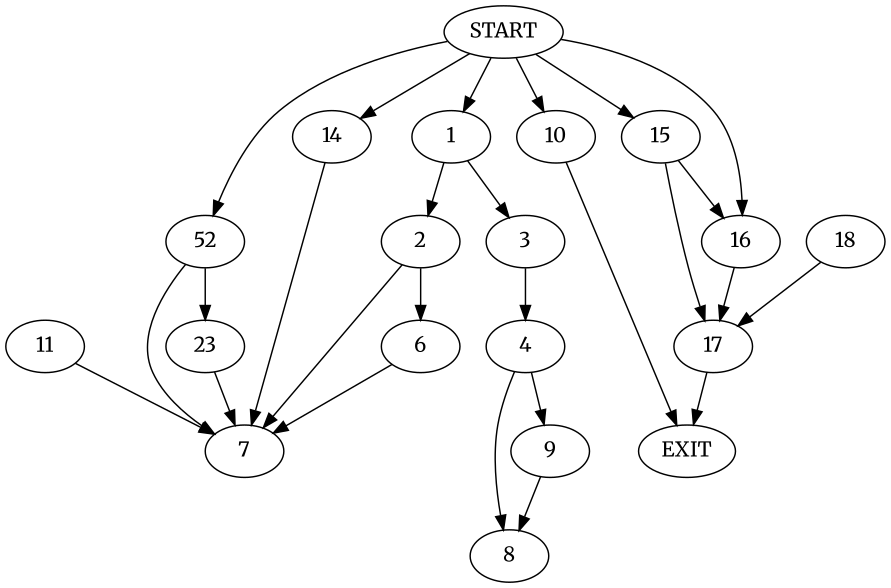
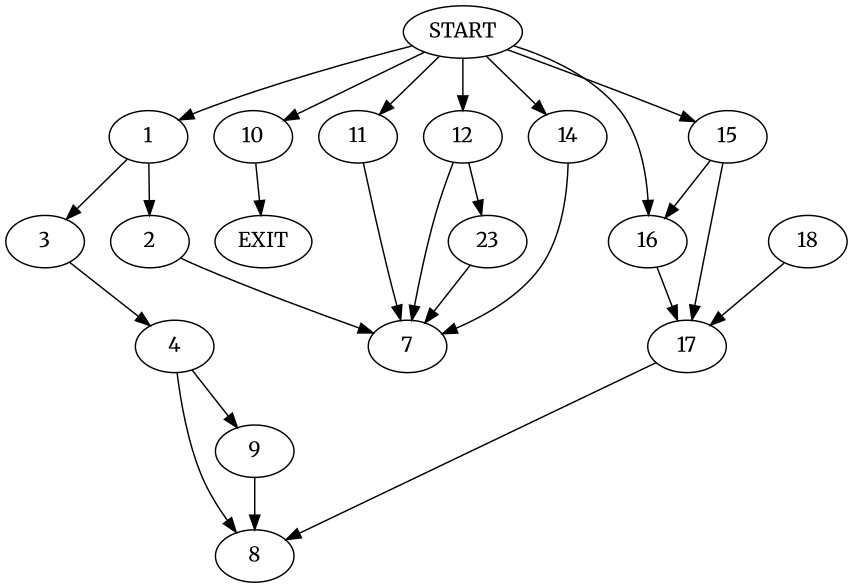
edge "START" -> "11": added
node "52": label "52" -> "12"
node "6": removed
edge "17" -> "EXIT": now "17" -> "8"
